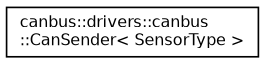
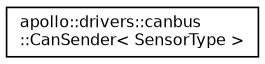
node "canbus::drivers::canbus ::CanSender< SensorType >": label "canbus::drivers::canbus ::CanSender< SensorType >" -> "apollo::drivers::canbus ::CanSender< SensorType >"
